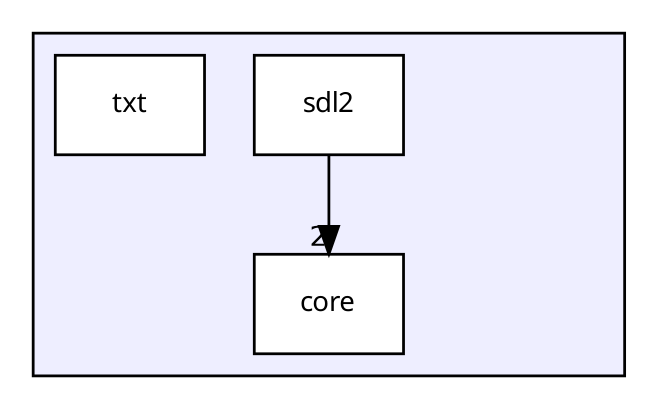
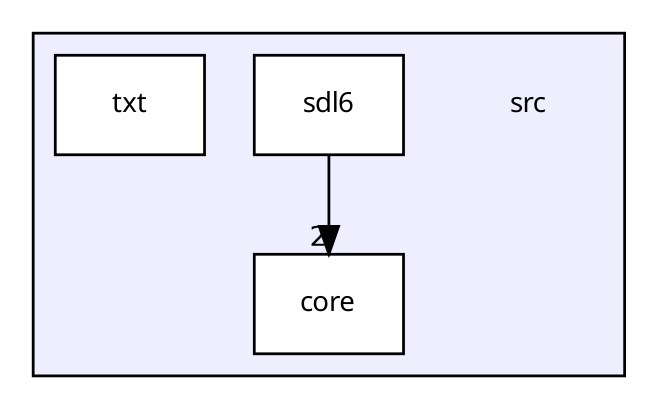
node "sdl2": label "sdl2" -> "sdl6"
node "src": added
